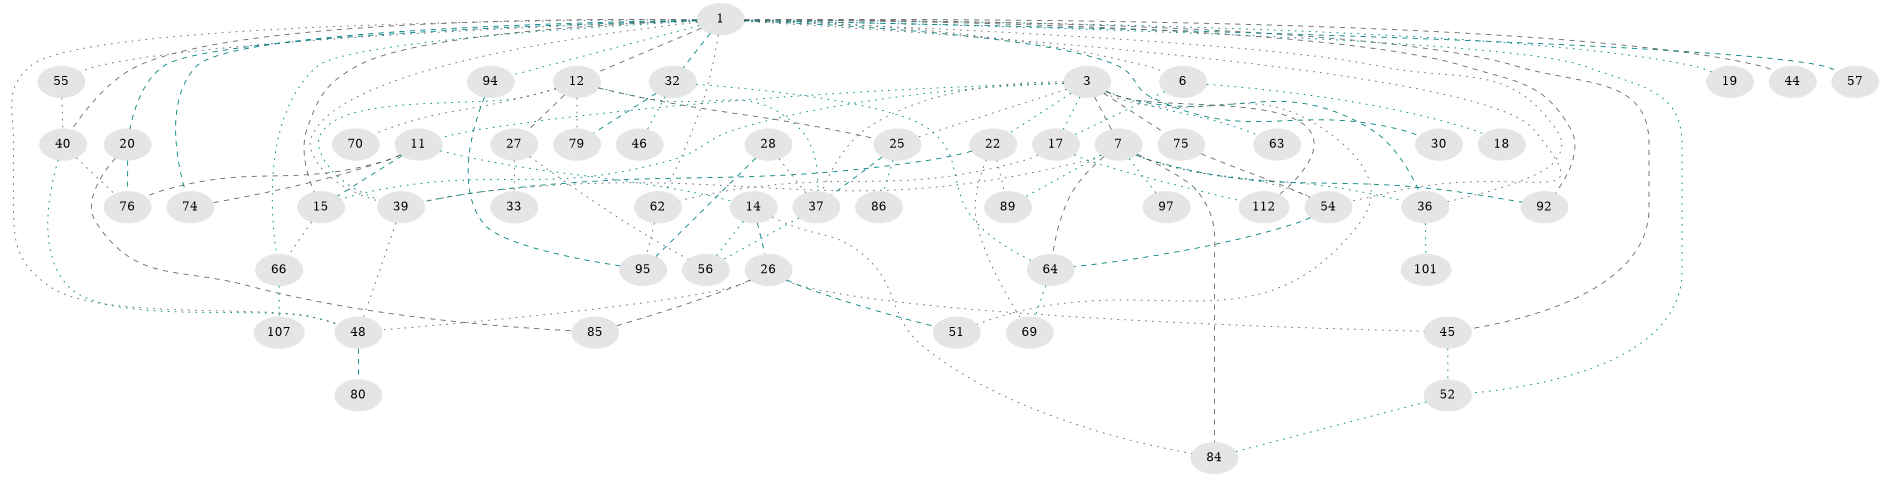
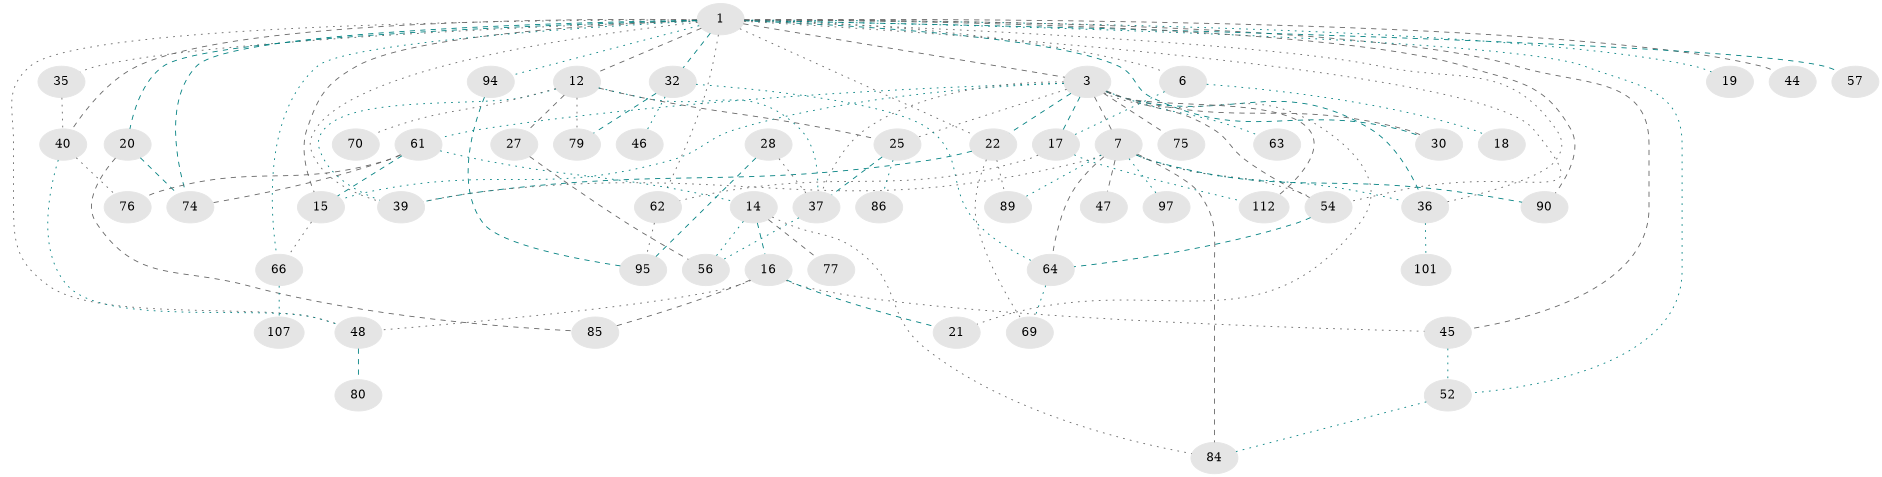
edge "1" -- "3": added
node "55": label "55" -> "35"
edge "1" -- "22": added
edge "3" -- "22": style dotted -> dashed
edge "3" -- "17": style dotted -> dashed
edge "3" -- "30": added
node "11": label "11" -> "61"
edge "75" -- "54": now "3" -- "54"
edge "20" -- "76": now "20" -- "74"
node "33": removed
node "47": added
node "92": label "92" -> "90"
edge "27" -- "56": style dotted -> dashed
edge "39" -- "48": removed
node "26": label "26" -> "16"
node "77": added
node "51": label "51" -> "21"
